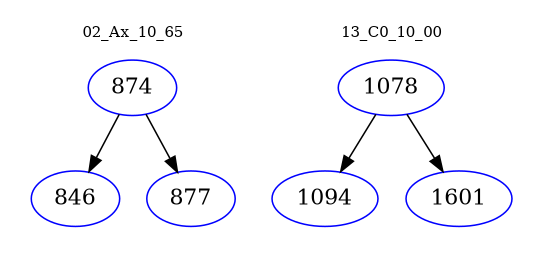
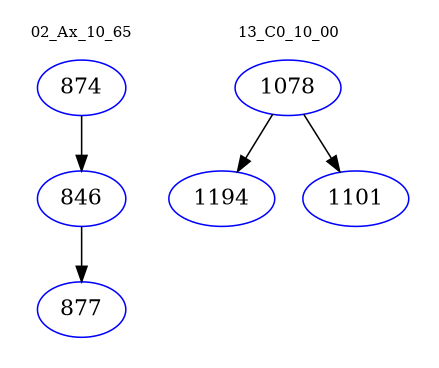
edge "874" -> "877": now "846" -> "877"
node "1094": label "1094" -> "1194"
node "1601": label "1601" -> "1101"
